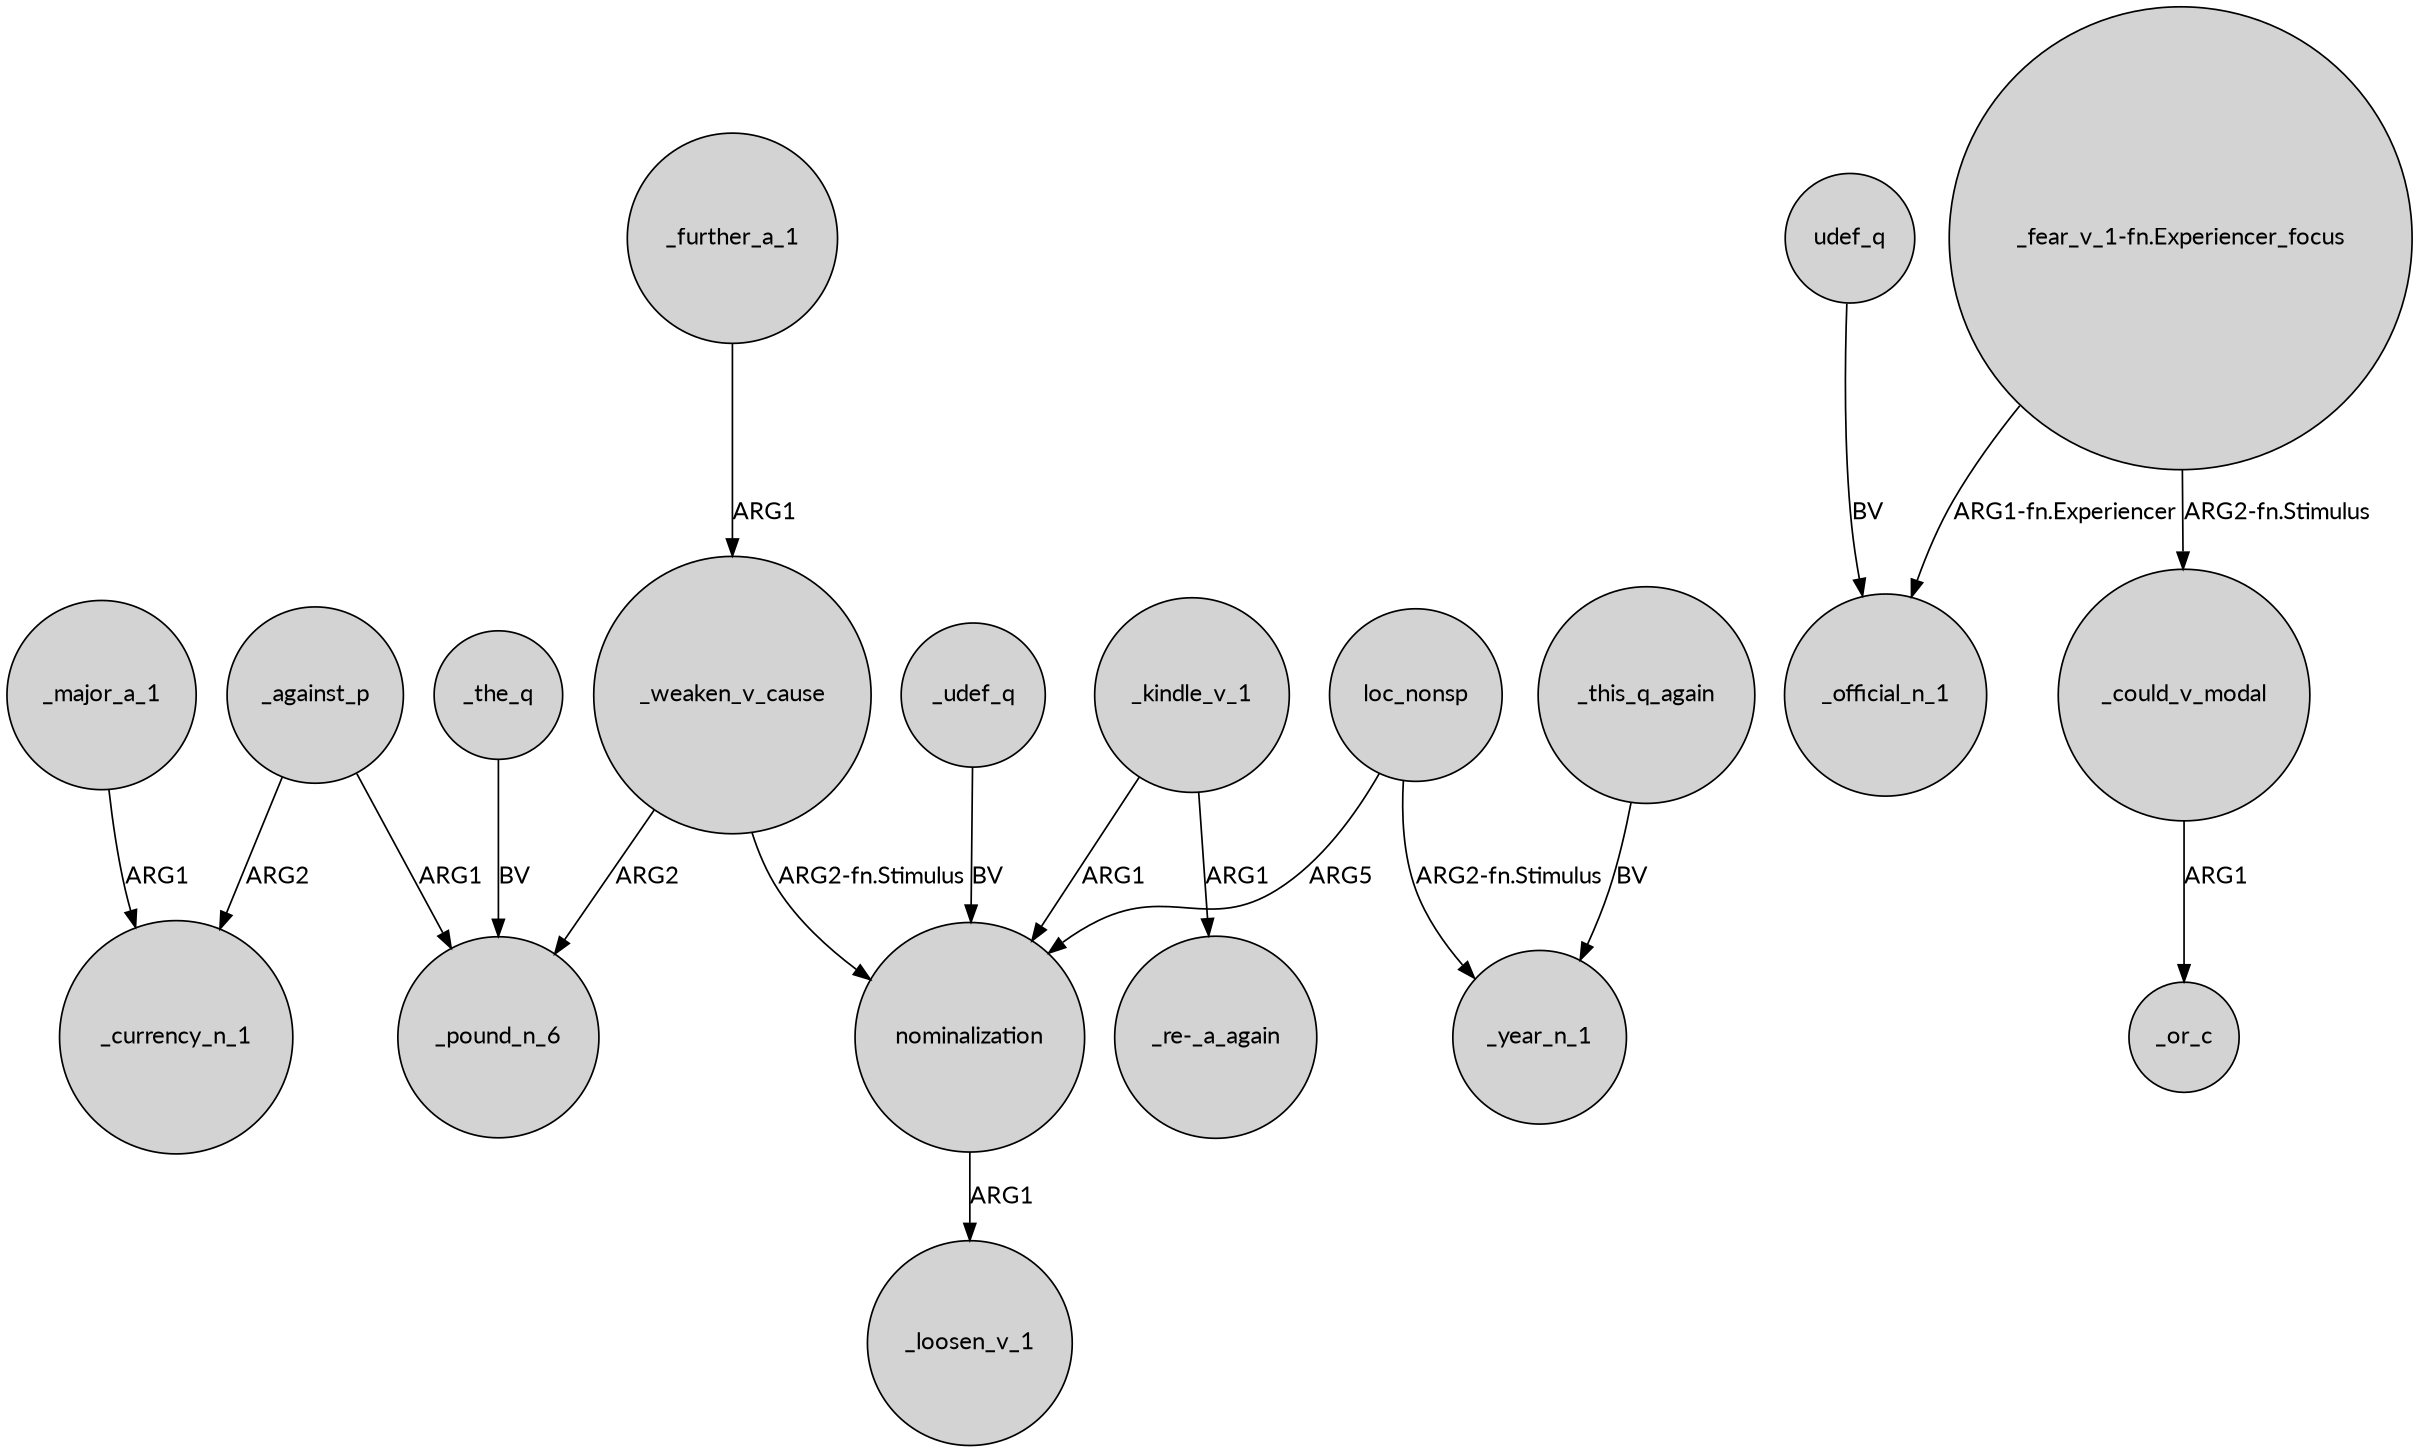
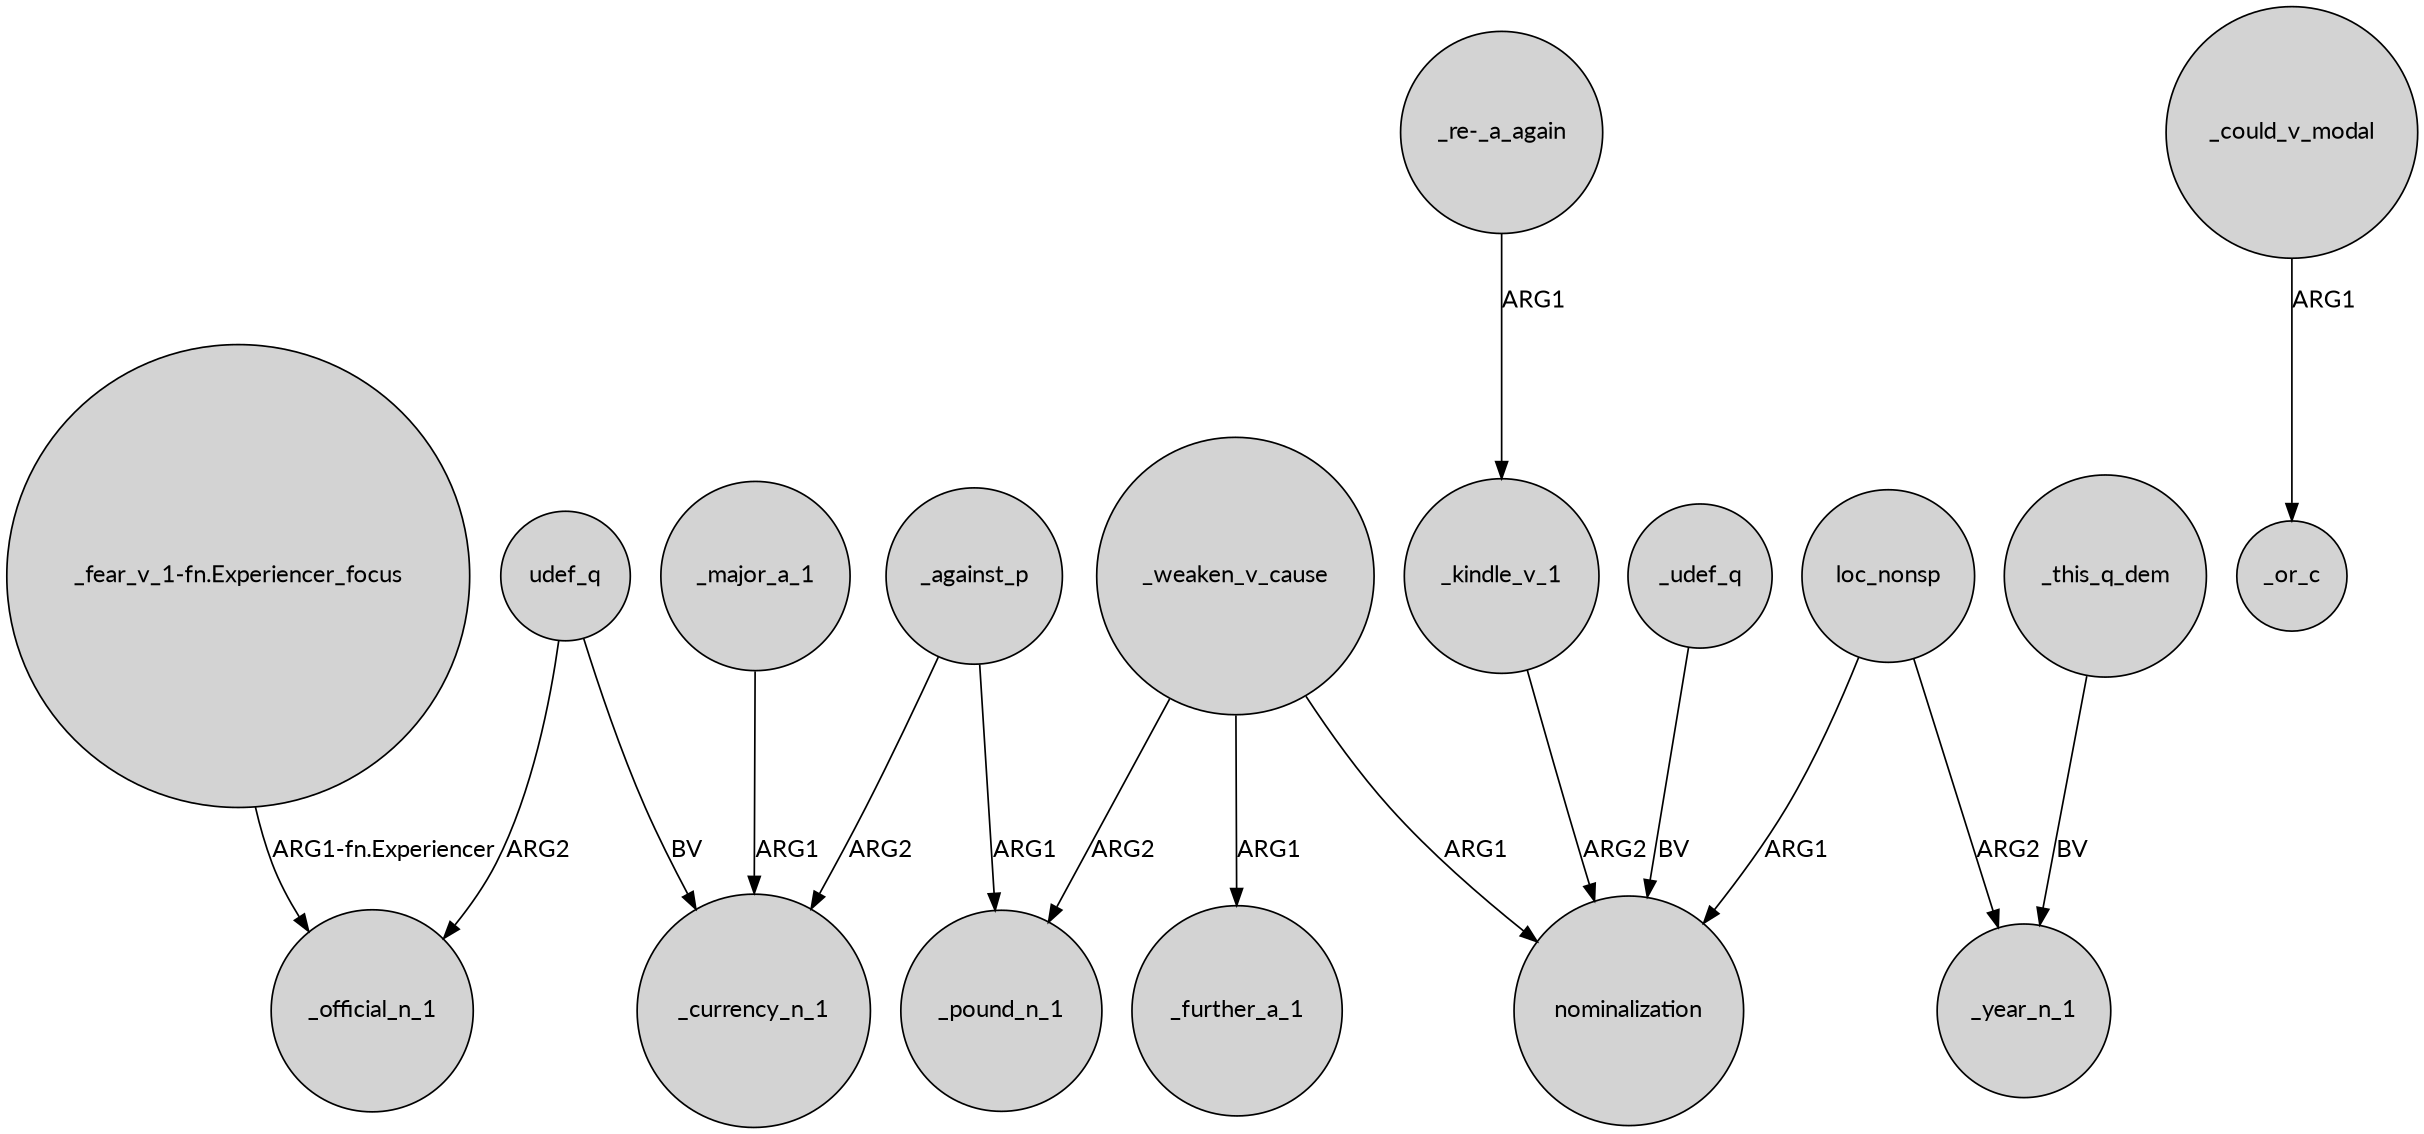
edge "_further_a_1" -> "_weaken_v_cause": reversed
edge "_fear_v_1-fn.Experiencer_focus" -> "_could_v_modal": removed, label "ARG2-fn.Stimulus"
edge "udef_q" -> "_official_n_1": label "BV" -> "ARG2"
node "_the_q": removed
node "_this_q_again": label "_this_q_again" -> "_this_q_dem"
edge "udef_q" -> "_currency_n_1": added, label "BV"
edge "_kindle_v_1" -> "_re-_a_again": reversed
edge "_weaken_v_cause" -> "nominalization": label "ARG2-fn.Stimulus" -> "ARG1"
edge "_kindle_v_1" -> "nominalization": label "ARG1" -> "ARG2"
edge "loc_nonsp" -> "nominalization": label "ARG5" -> "ARG1"
edge "loc_nonsp" -> "_year_n_1": label "ARG2-fn.Stimulus" -> "ARG2"
node "_pound_n_6": label "_pound_n_6" -> "_pound_n_1"
node "_loosen_v_1": removed
